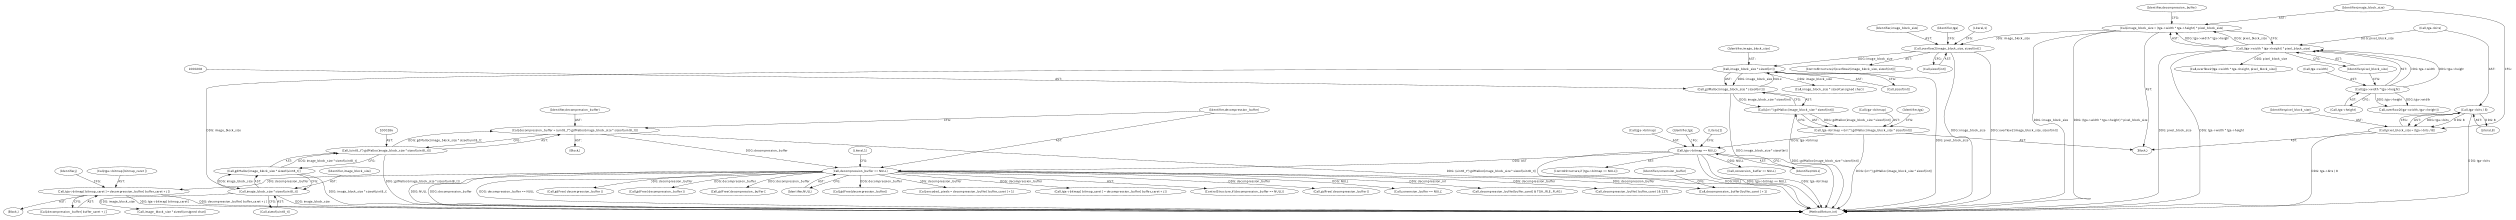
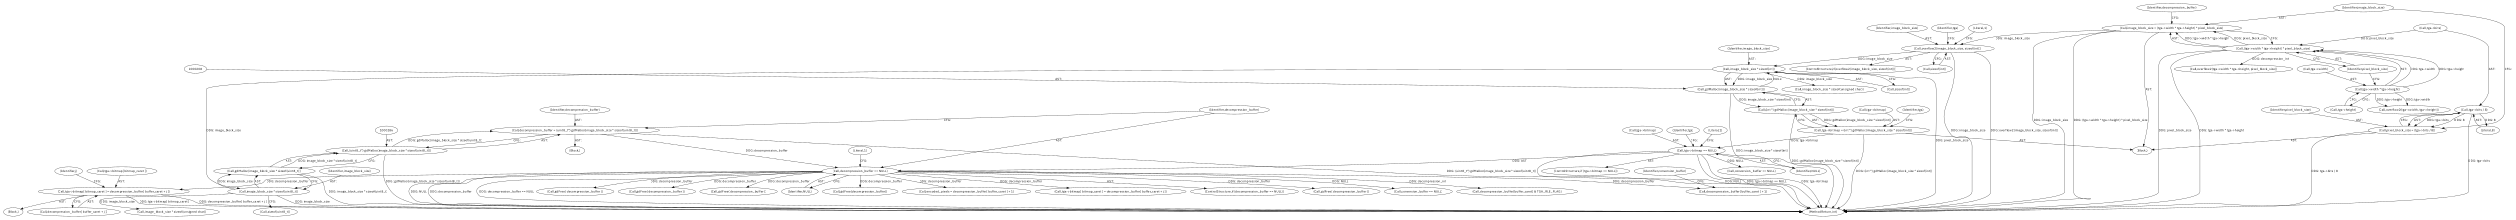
edge "(Call,(tga->width * tga->height) * pixel_block_size)" -> "(Call,overflow2(tga->width * tga->height, pixel_block_size))": label "DDG: pixel_block_size" -> "DDG: decompression_int"
edge "(Call,tga->height)" -> "(Call,tga->width * tga->height)": label "AST: " -> "CFG: "
node "(Call,decompression_buffer[ buffer_caret ] & 127)": removed
edge "(Call,sizeof(uint8_t))" -> "(Call,image_block_size * sizeof(uint8_t))": removed, label "AST:"
